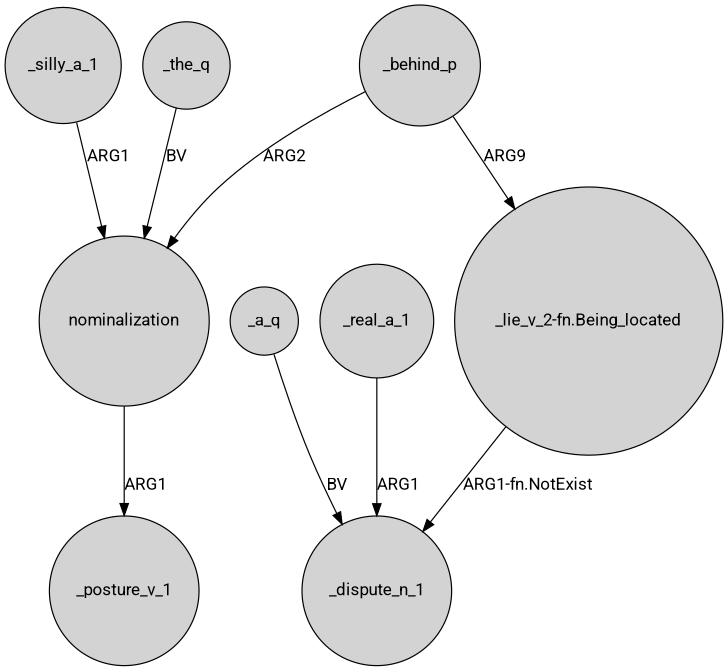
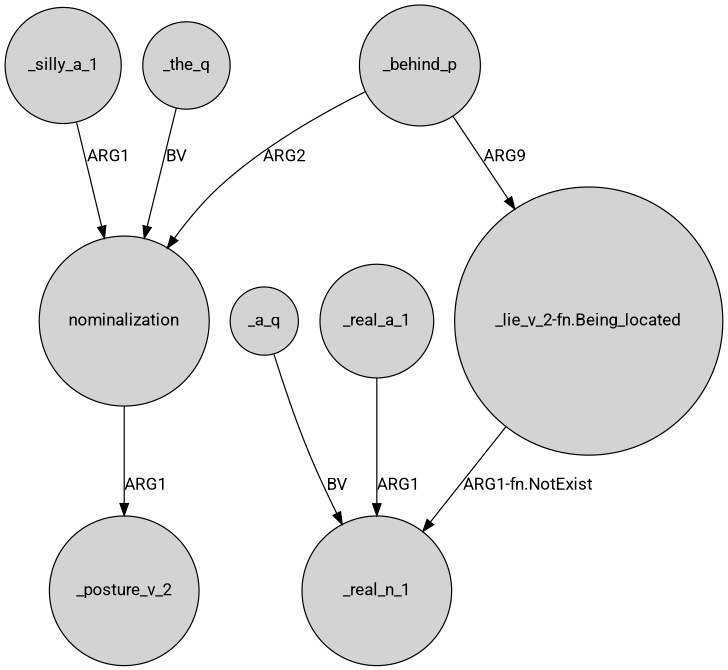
node "_posture_v_1": label "_posture_v_1" -> "_posture_v_2"
node "_dispute_n_1": label "_dispute_n_1" -> "_real_n_1"
